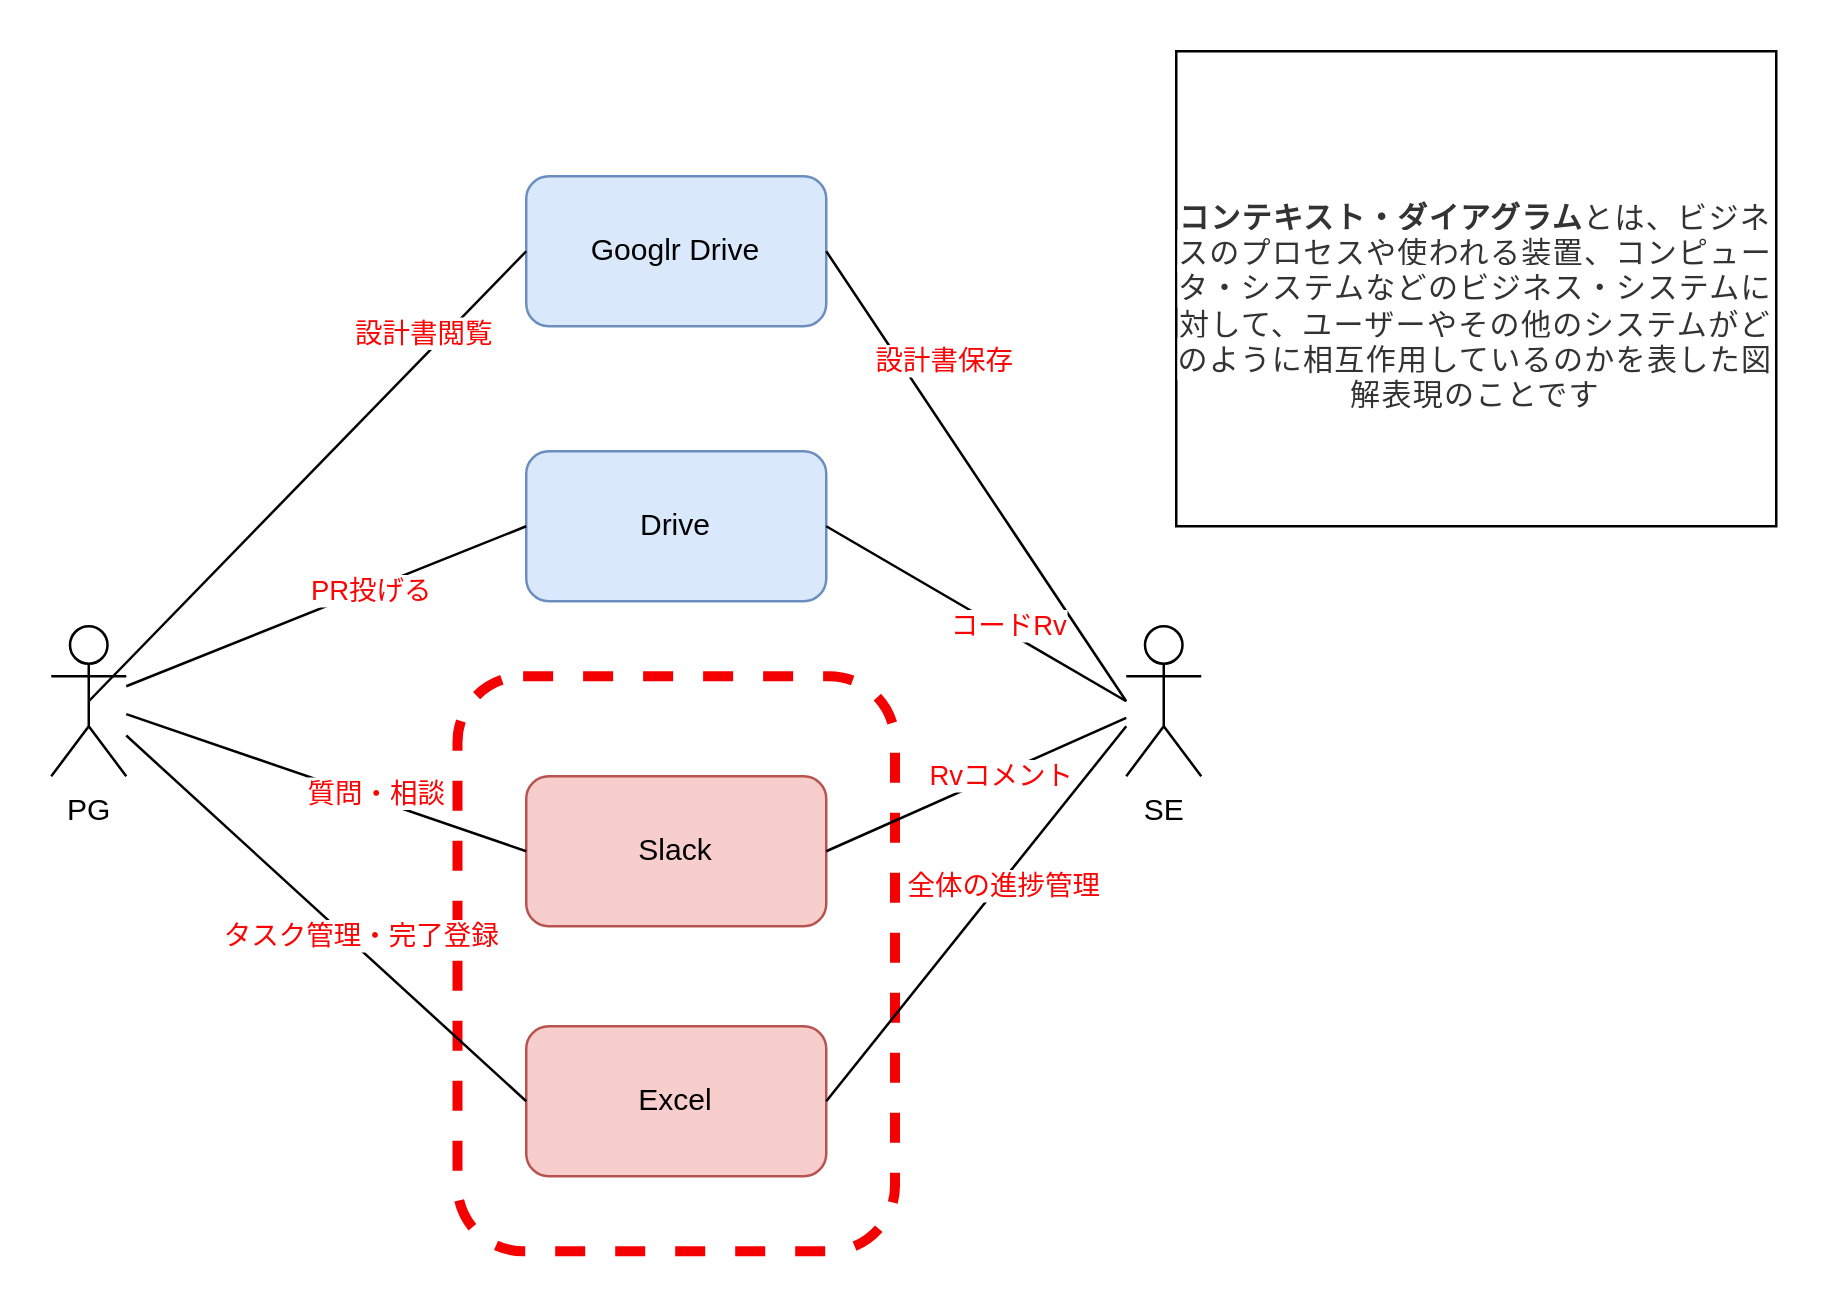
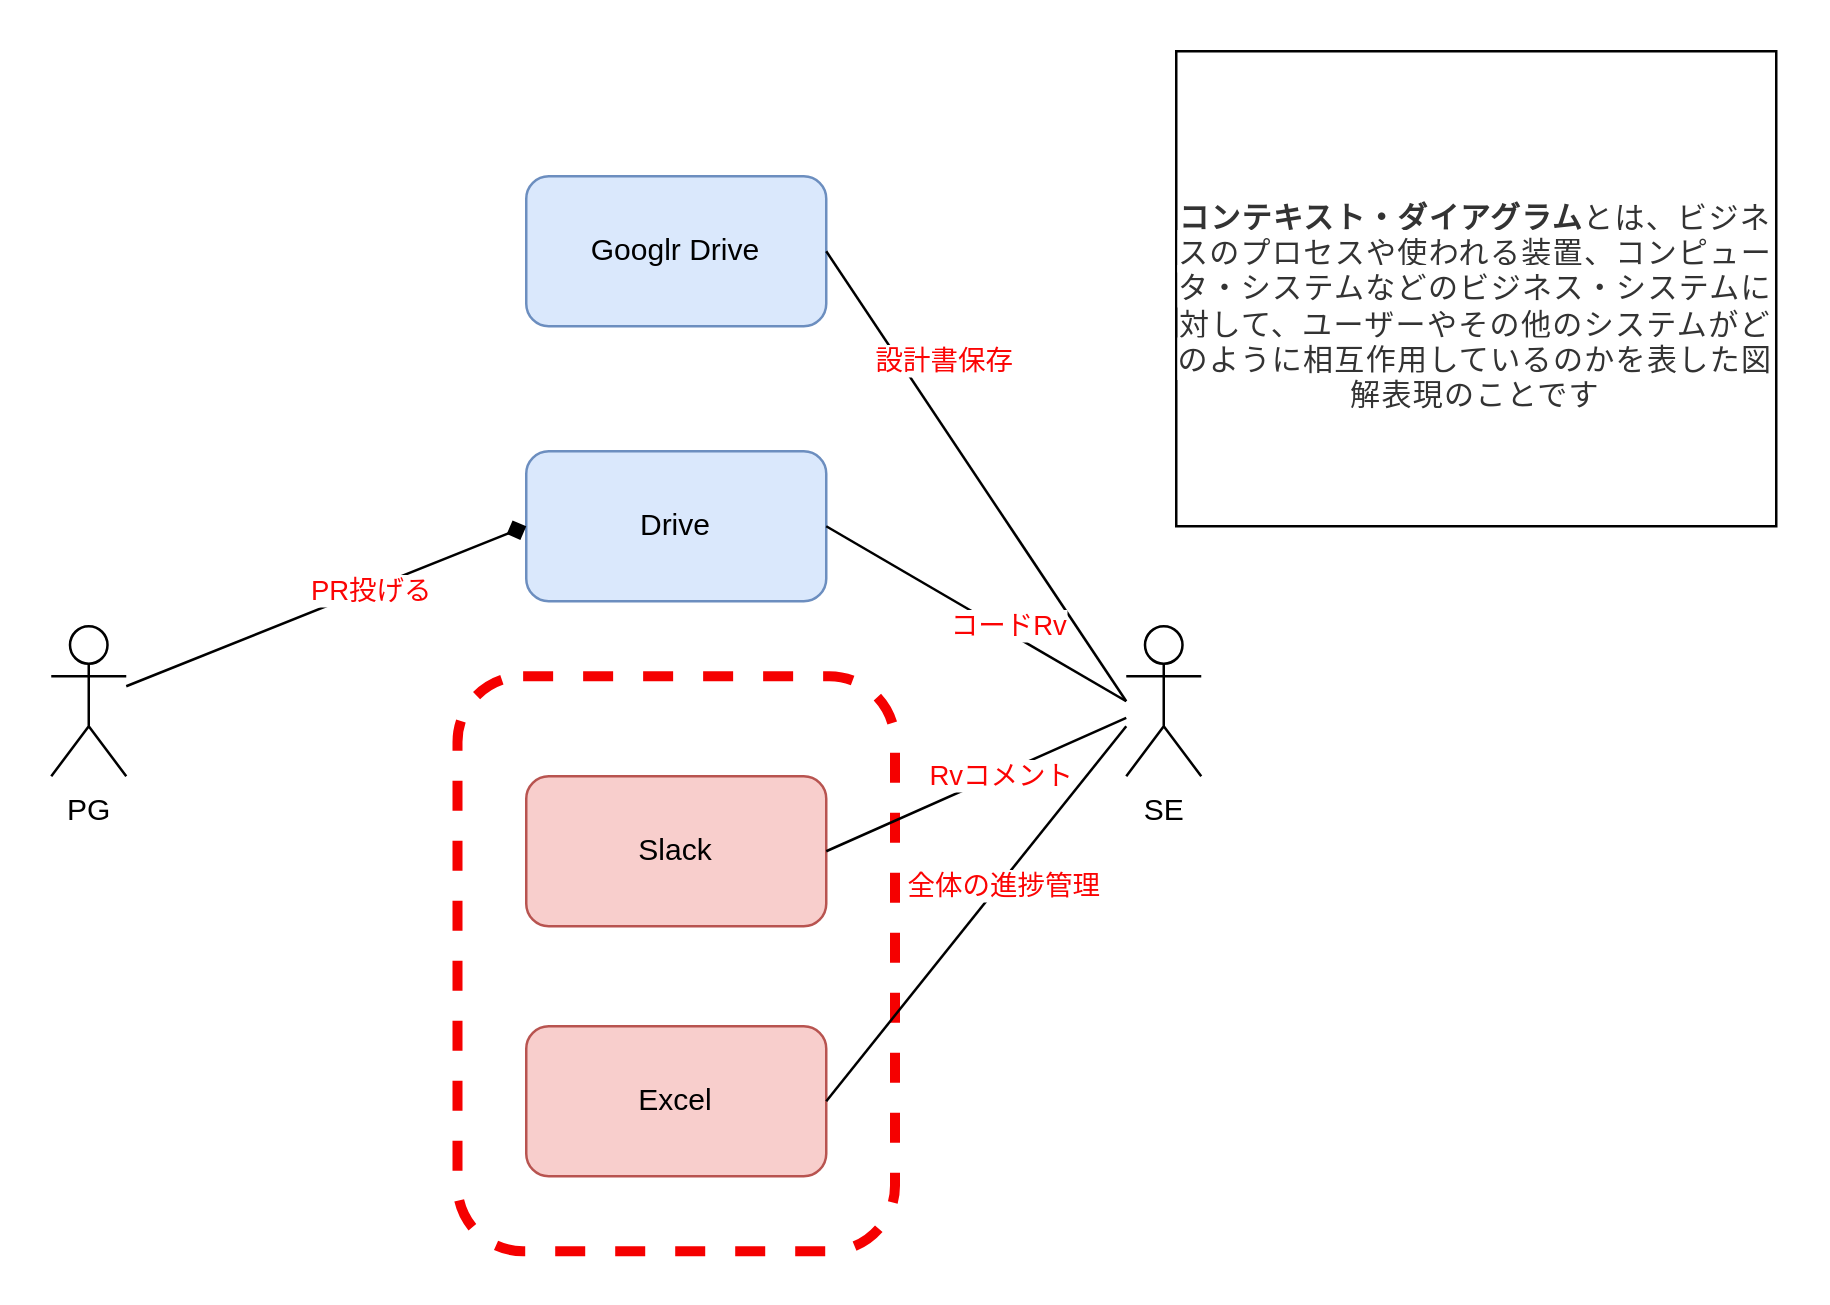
edge "Googlr Drive" -- "PG": removed, label "設計書閲覧"
edge "Drive" -- "PG": arrowhead none -> diamond
edge "PG" -- "Slack": removed, label "質問・相談"
edge "PG" -- "Excel": removed, label "タスク管理・完了登録"
